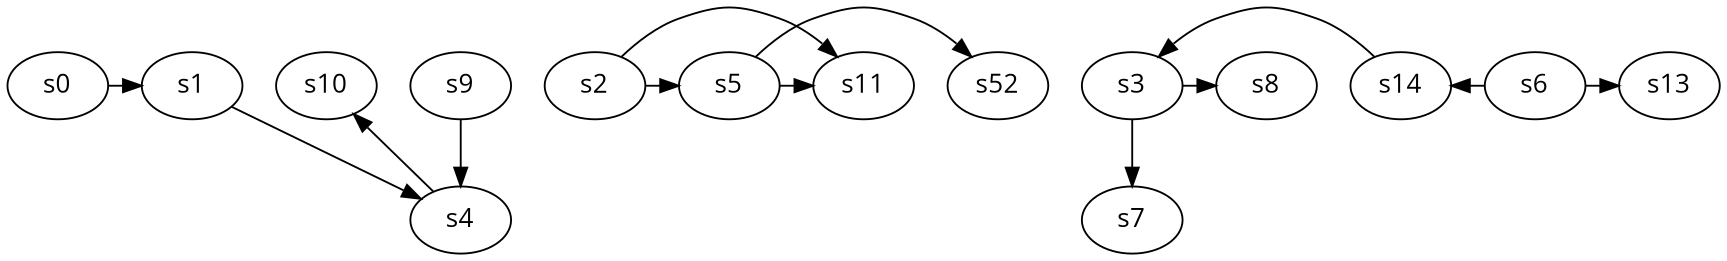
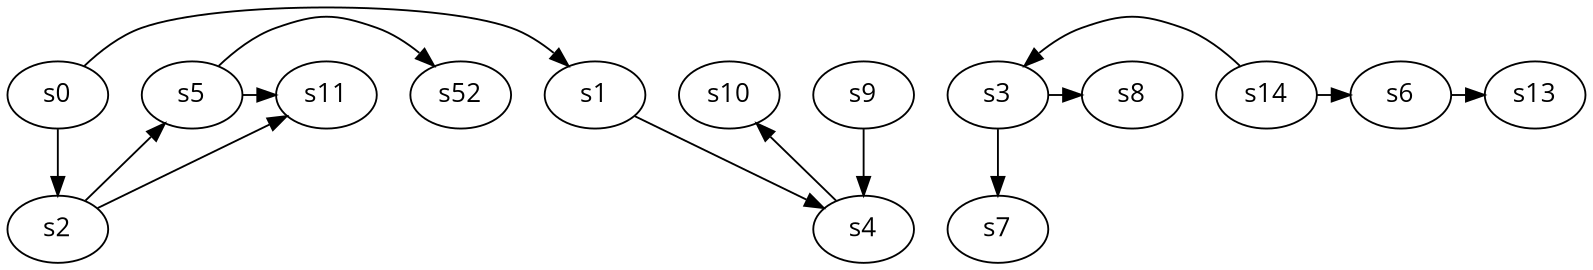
edge "s6" -> "s14": reversed
edge "s0" -> "s2": added
